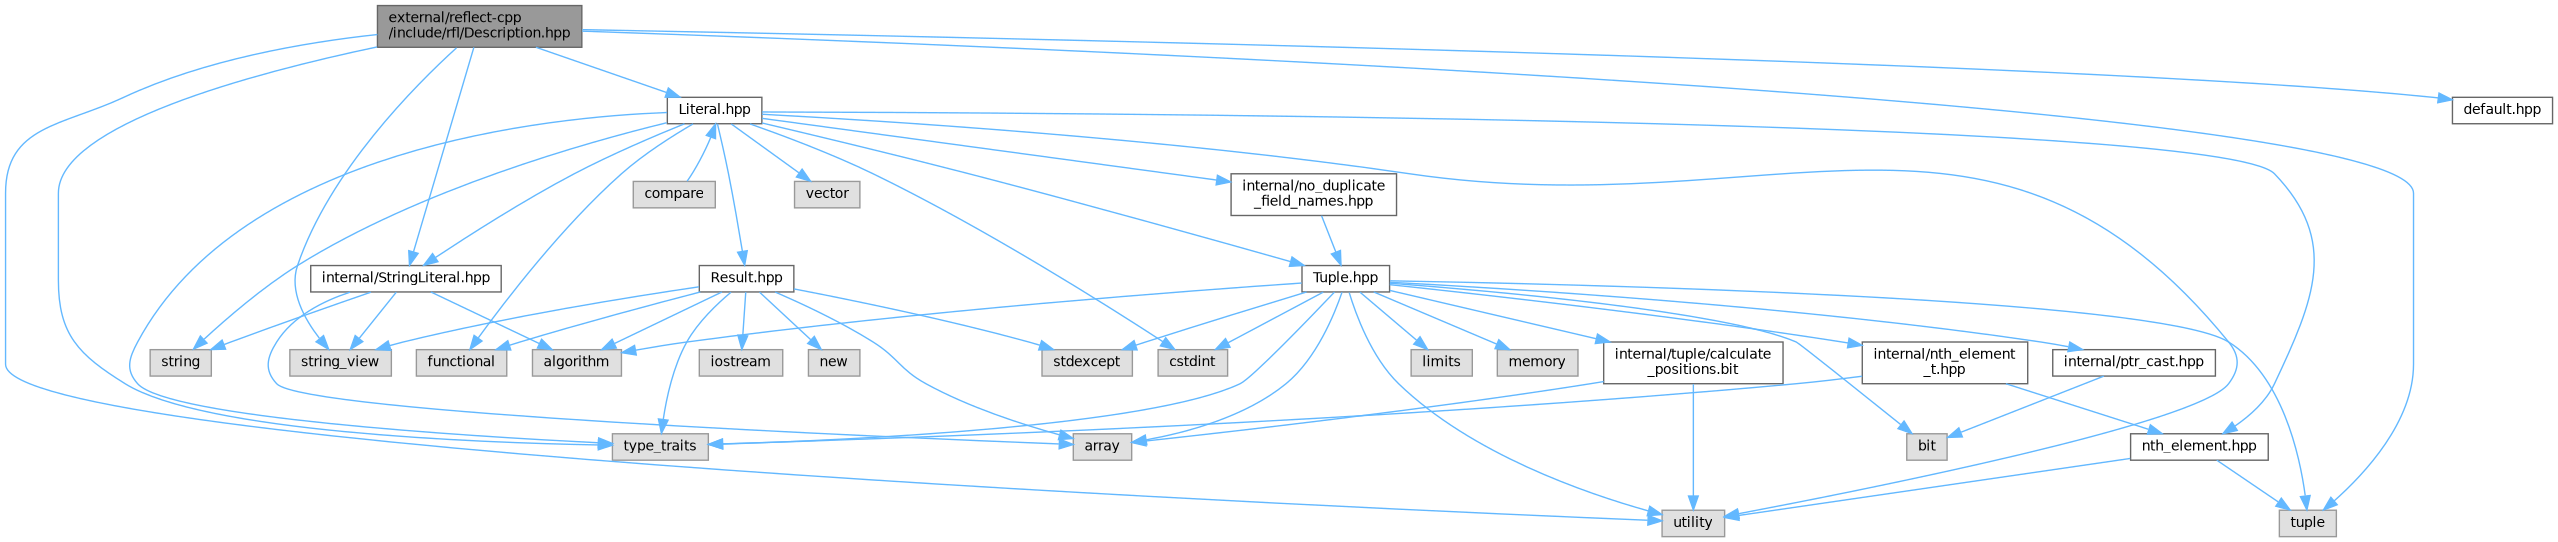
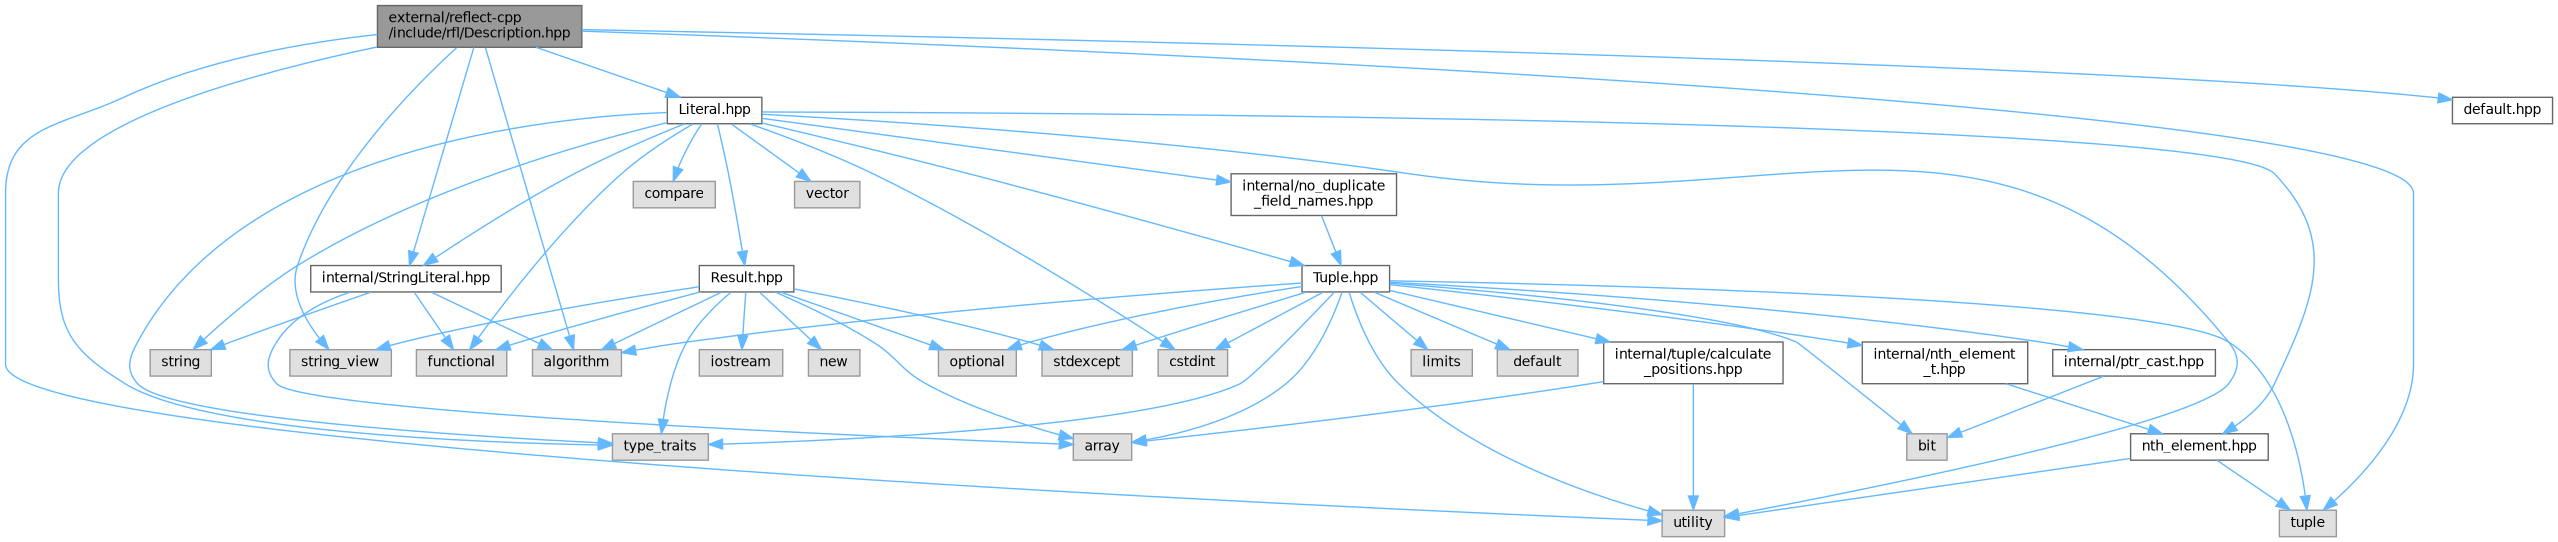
edge "compare" -> "Literal.hpp": reversed
edge "external/reflect-cpp /include/rfl/Description.hpp" -> "algorithm": added
edge "internal/StringLiteral.hpp" -> "string_view": now "internal/StringLiteral.hpp" -> "functional"
node "optional": added
node "memory": label "memory" -> "default"
node "internal/tuple/calculate _positions.bit": label "internal/tuple/calculate _positions.bit" -> "internal/tuple/calculate _positions.hpp"
edge "internal/nth_element _t.hpp" -> "type_traits": removed
